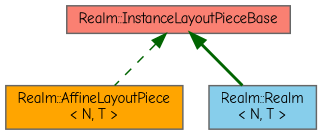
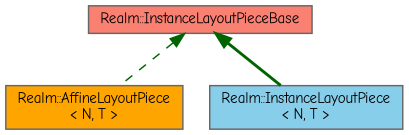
node "Realm::Realm < N, T >": label "Realm::Realm < N, T >" -> "Realm::InstanceLayoutPiece < N, T >"
